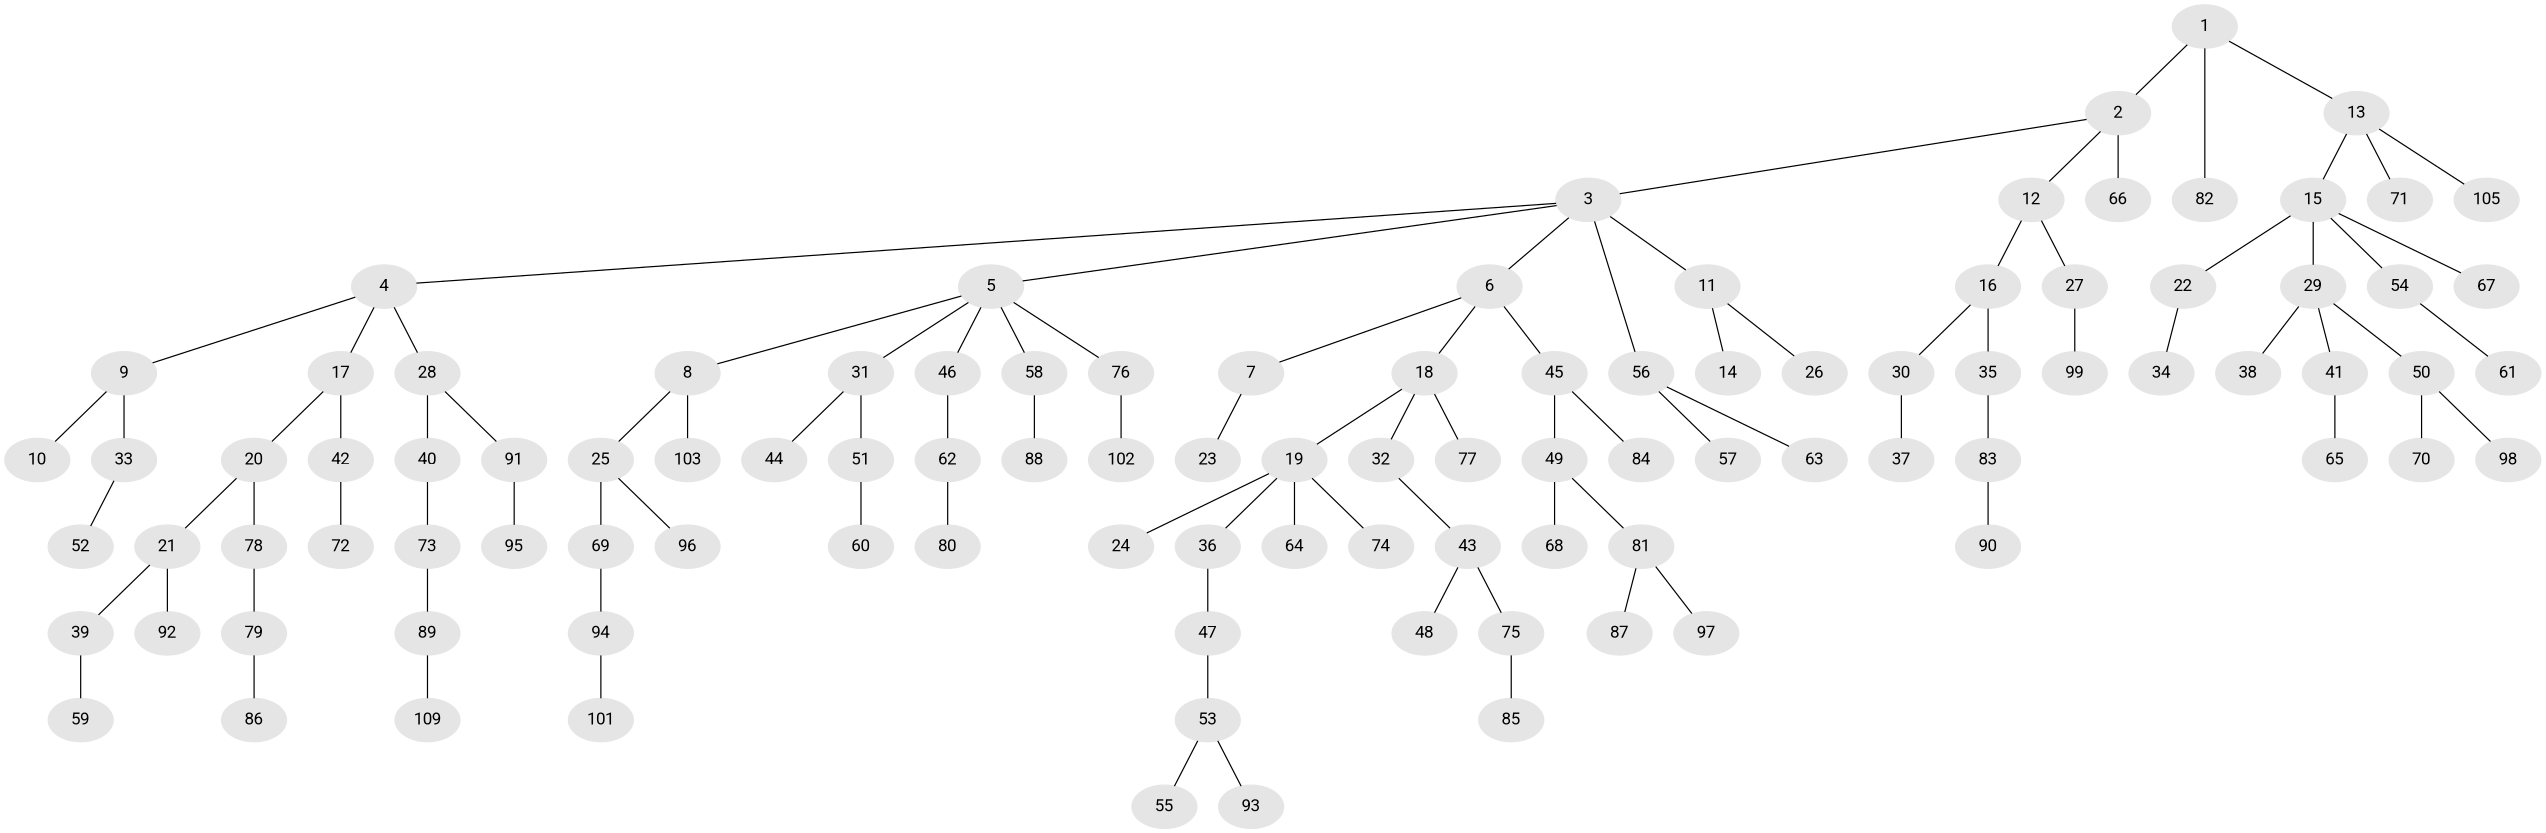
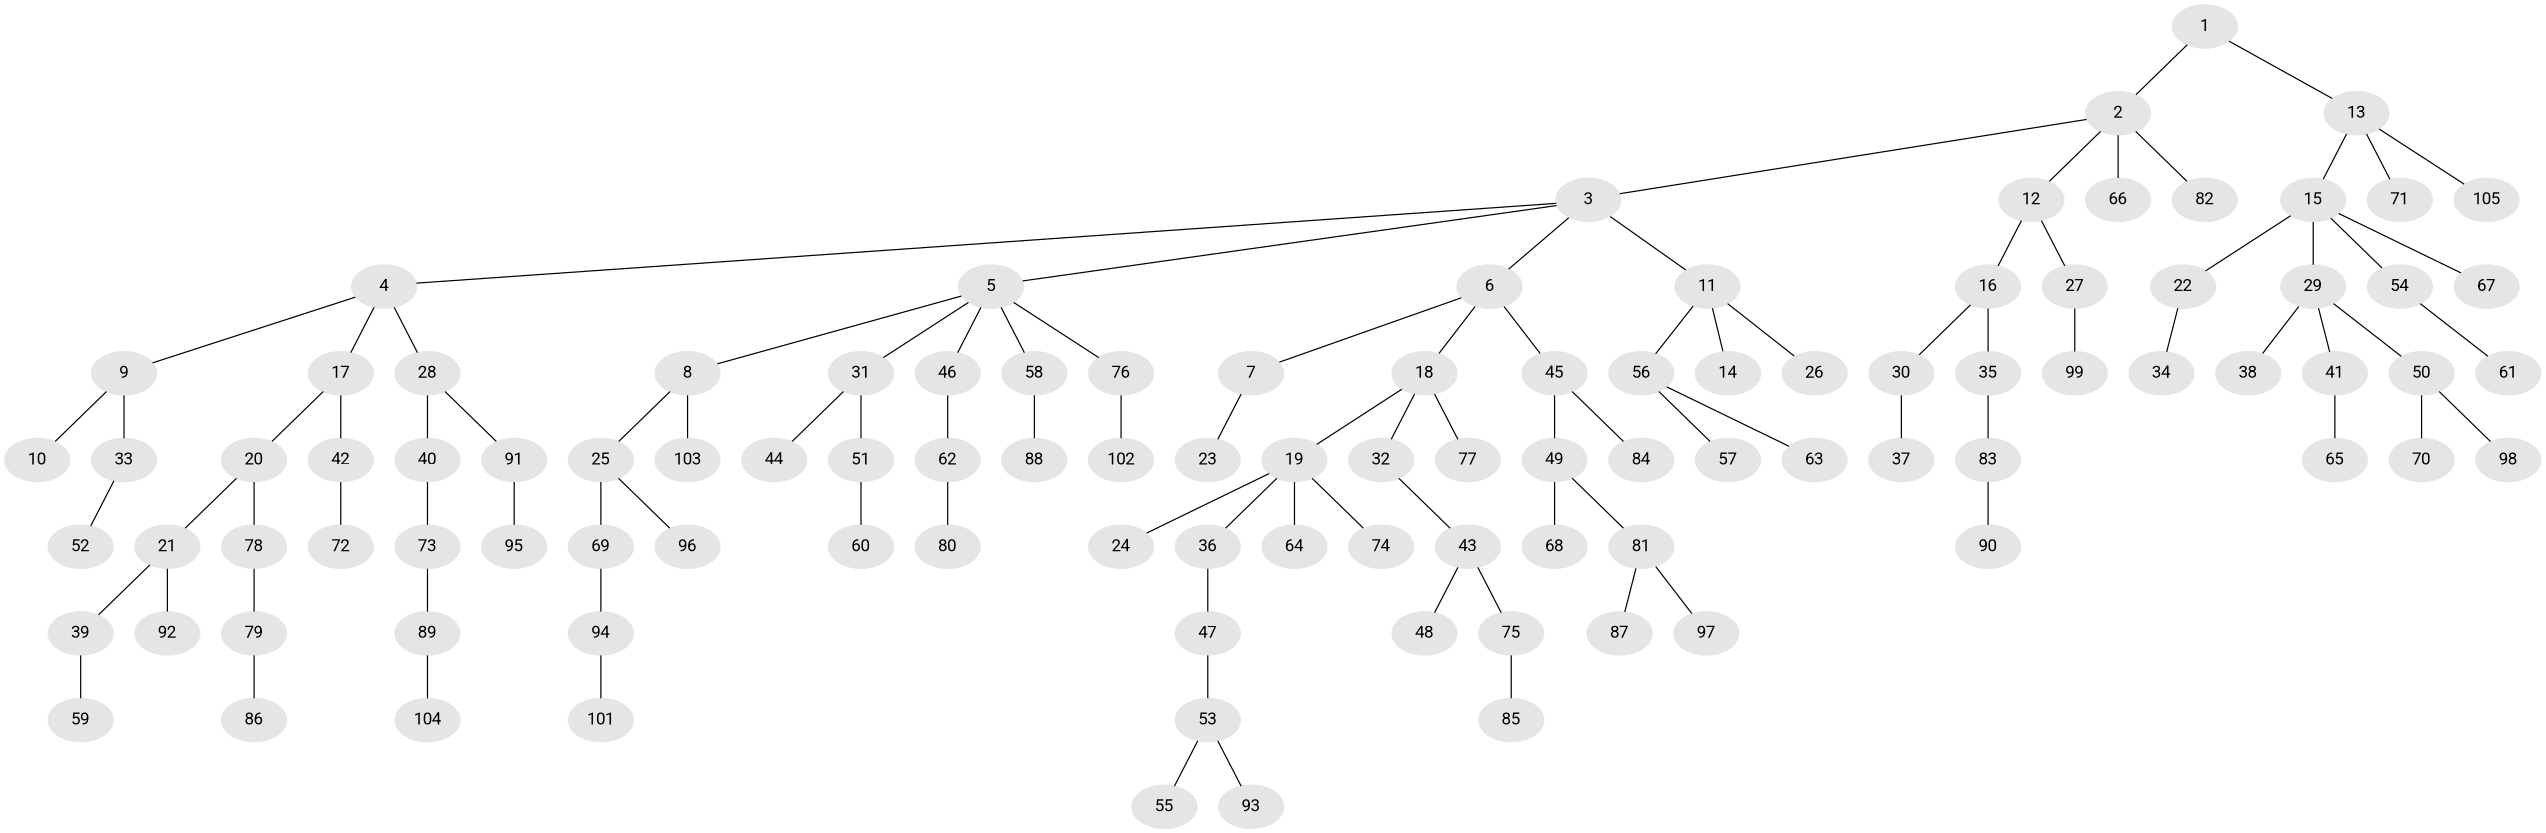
edge "1" -- "82": now "2" -- "82"
edge "3" -- "56": now "11" -- "56"
node "109": label "109" -> "104"
